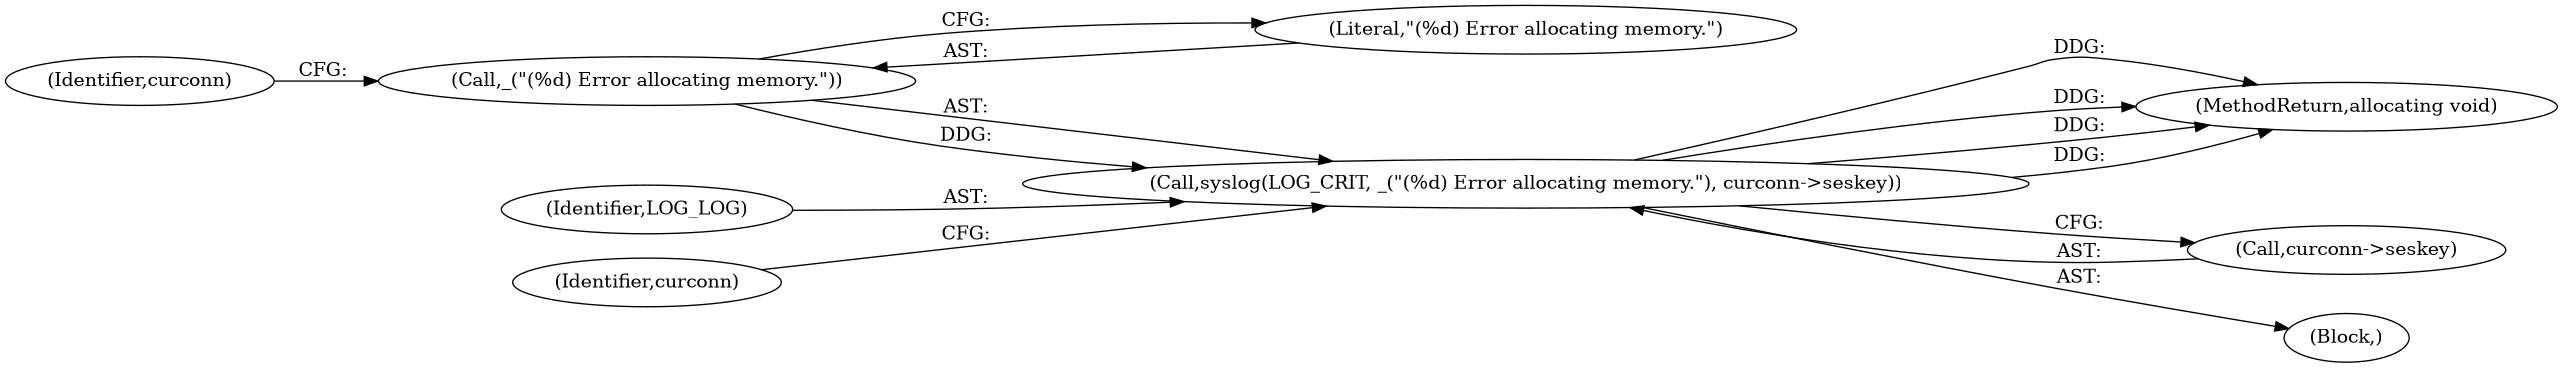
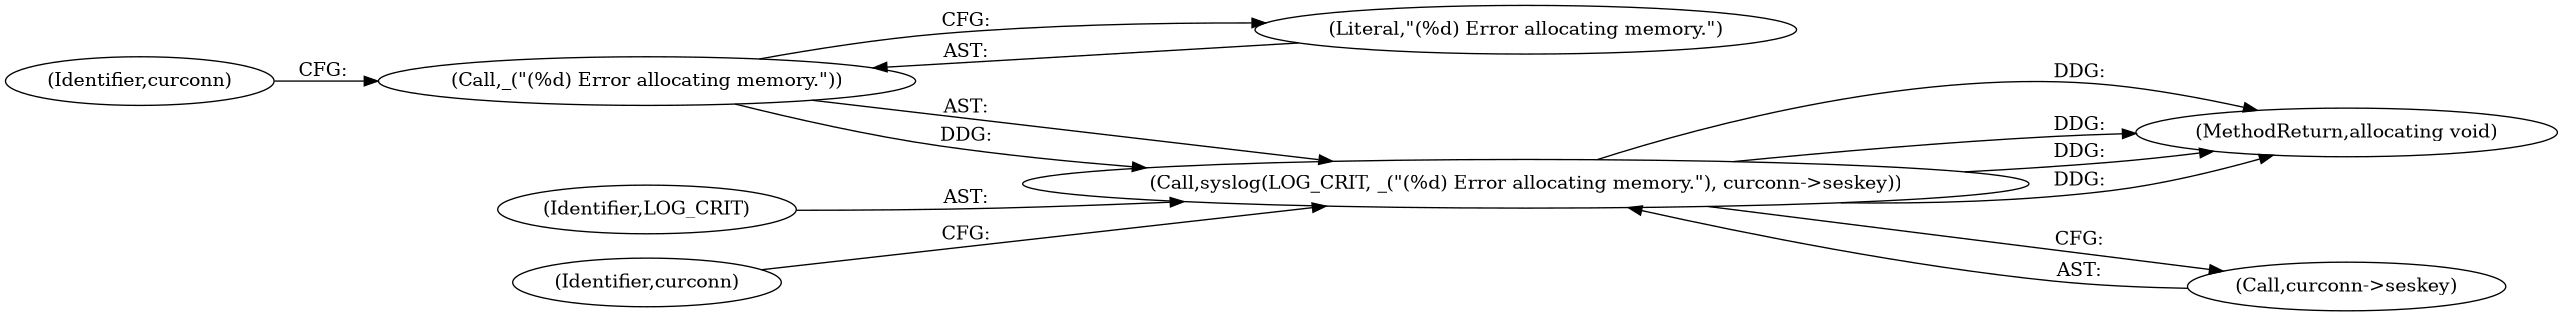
node "(Identifier,LOG_LOG)": label "(Identifier,LOG_LOG)" -> "(Identifier,LOG_CRIT)"
node "(Block,)": removed
